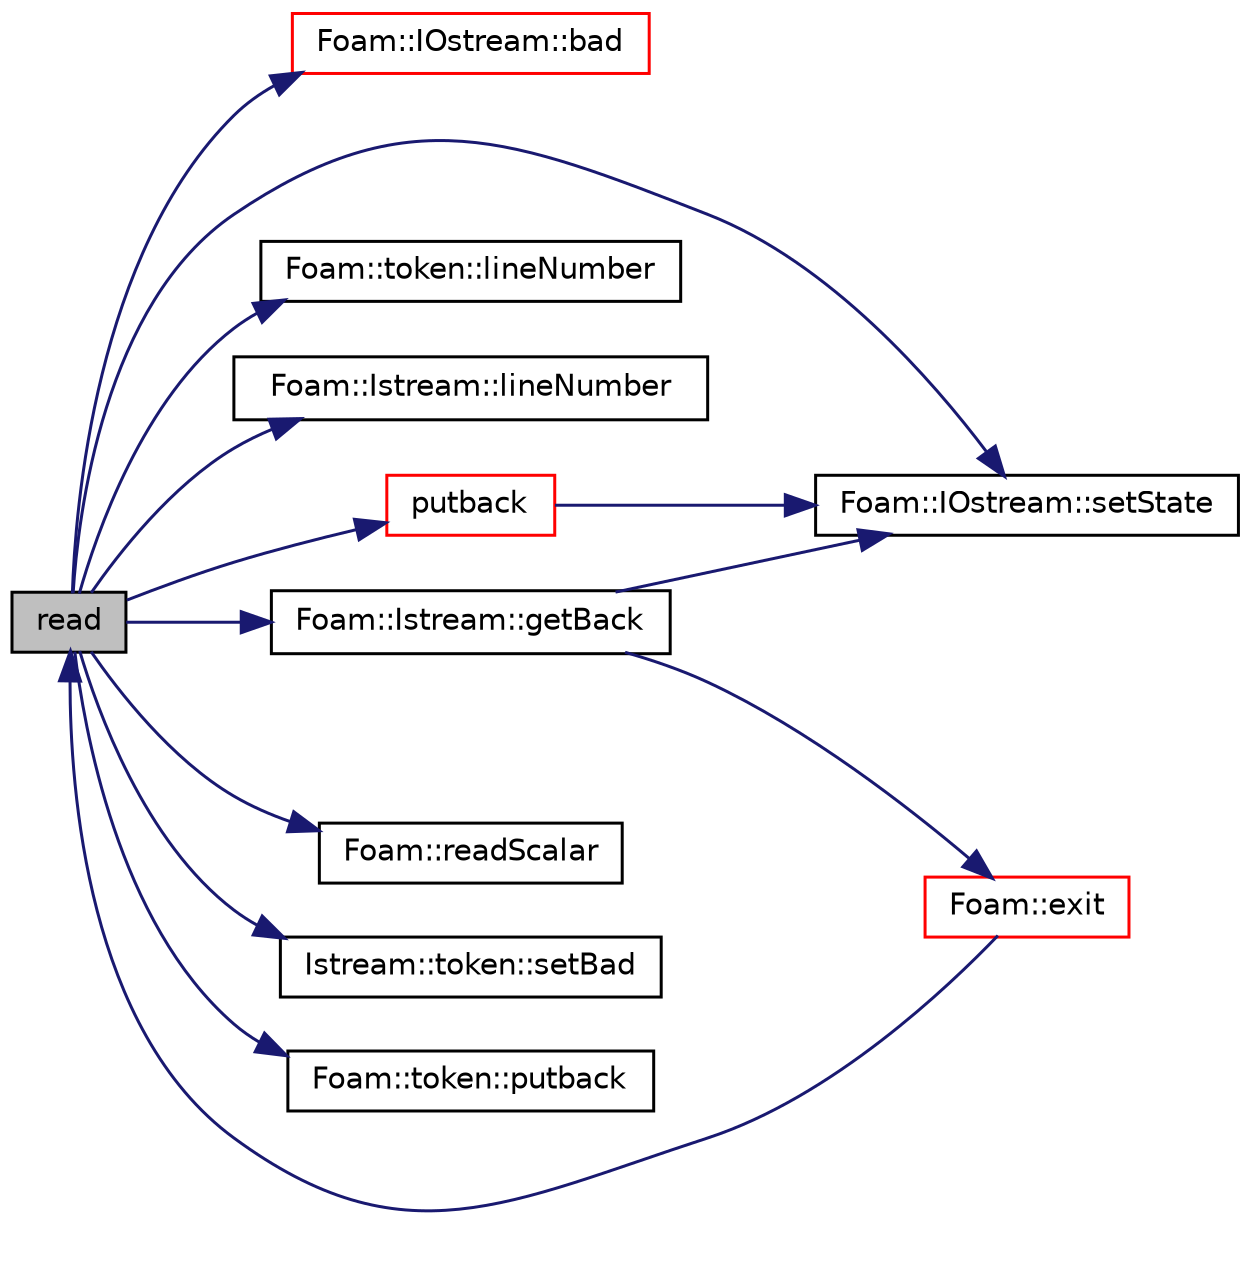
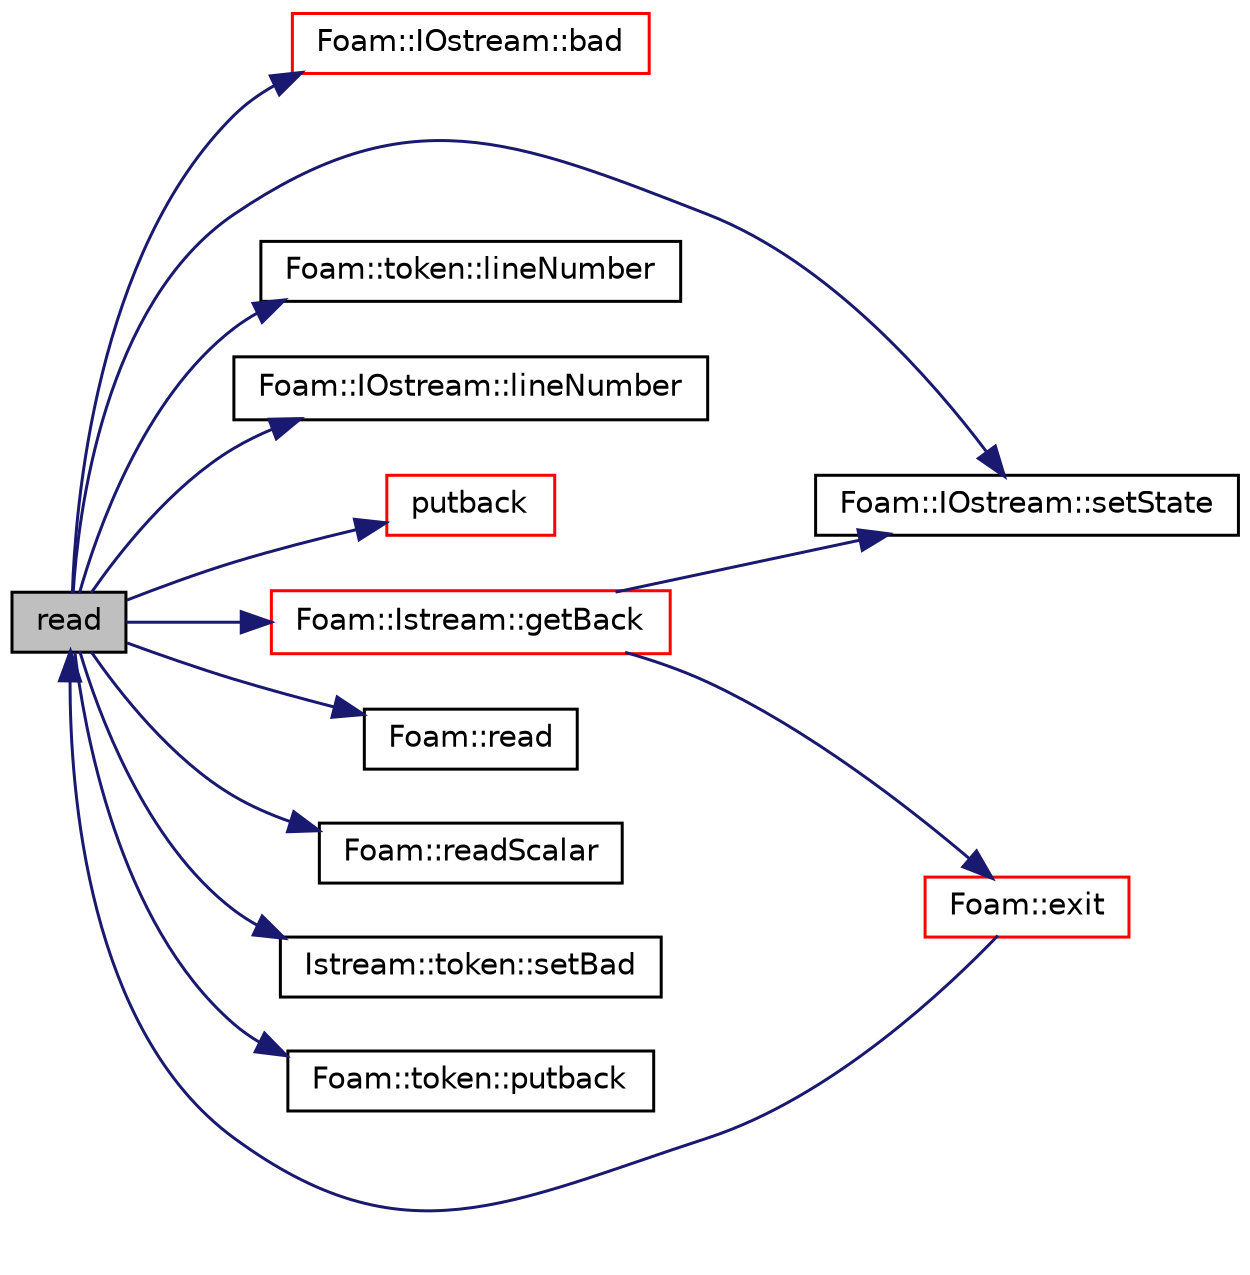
node "Foam::Istream::lineNumber": label "Foam::Istream::lineNumber" -> "Foam::IOstream::lineNumber"
edge "putback" -> "Foam::IOstream::setState": removed
node "Foam::Istream::getBack": color black -> red
node "Foam::read": added
